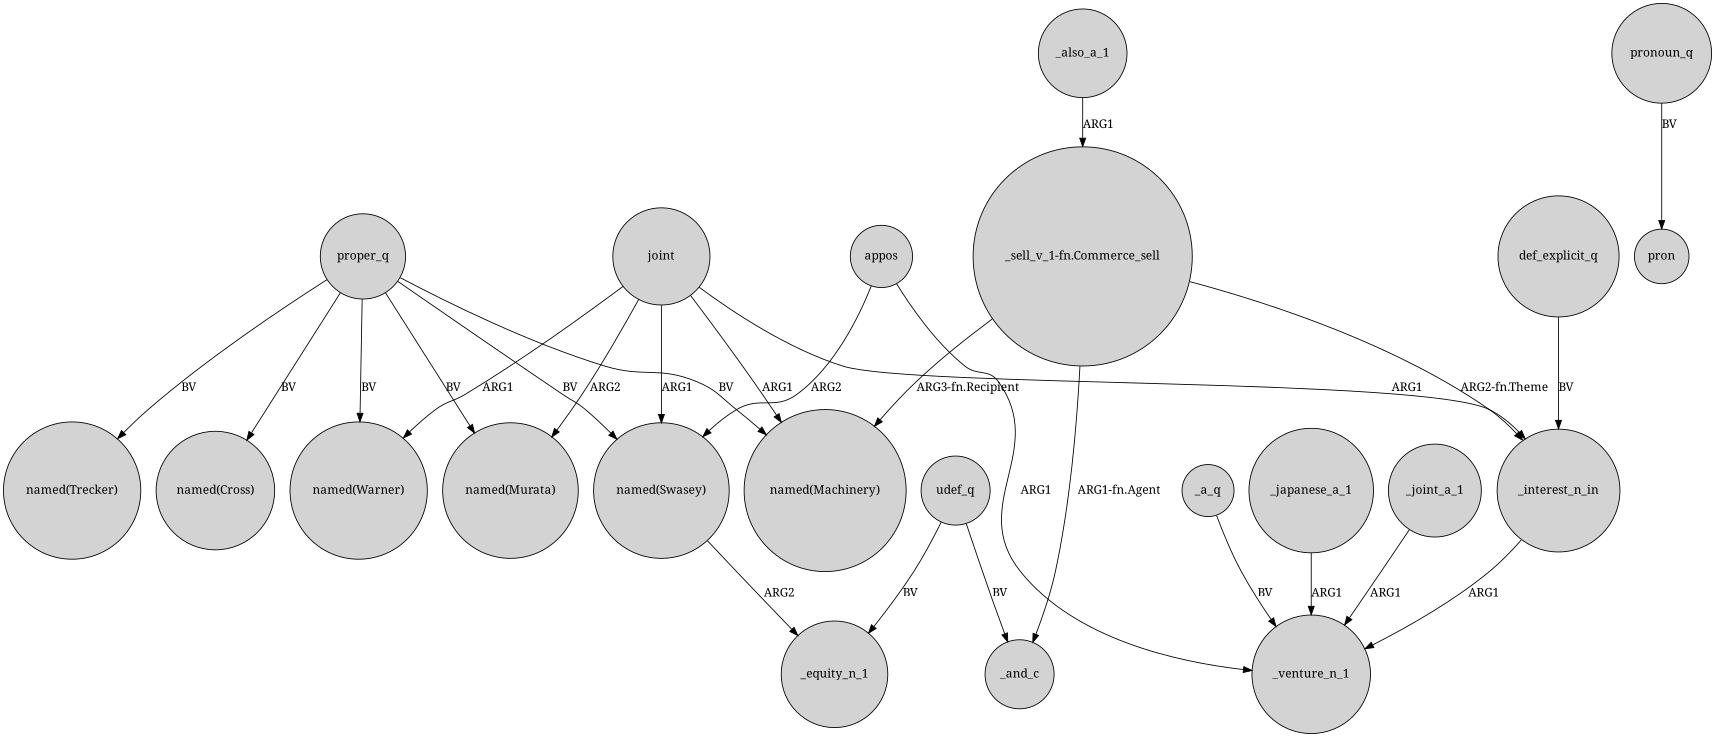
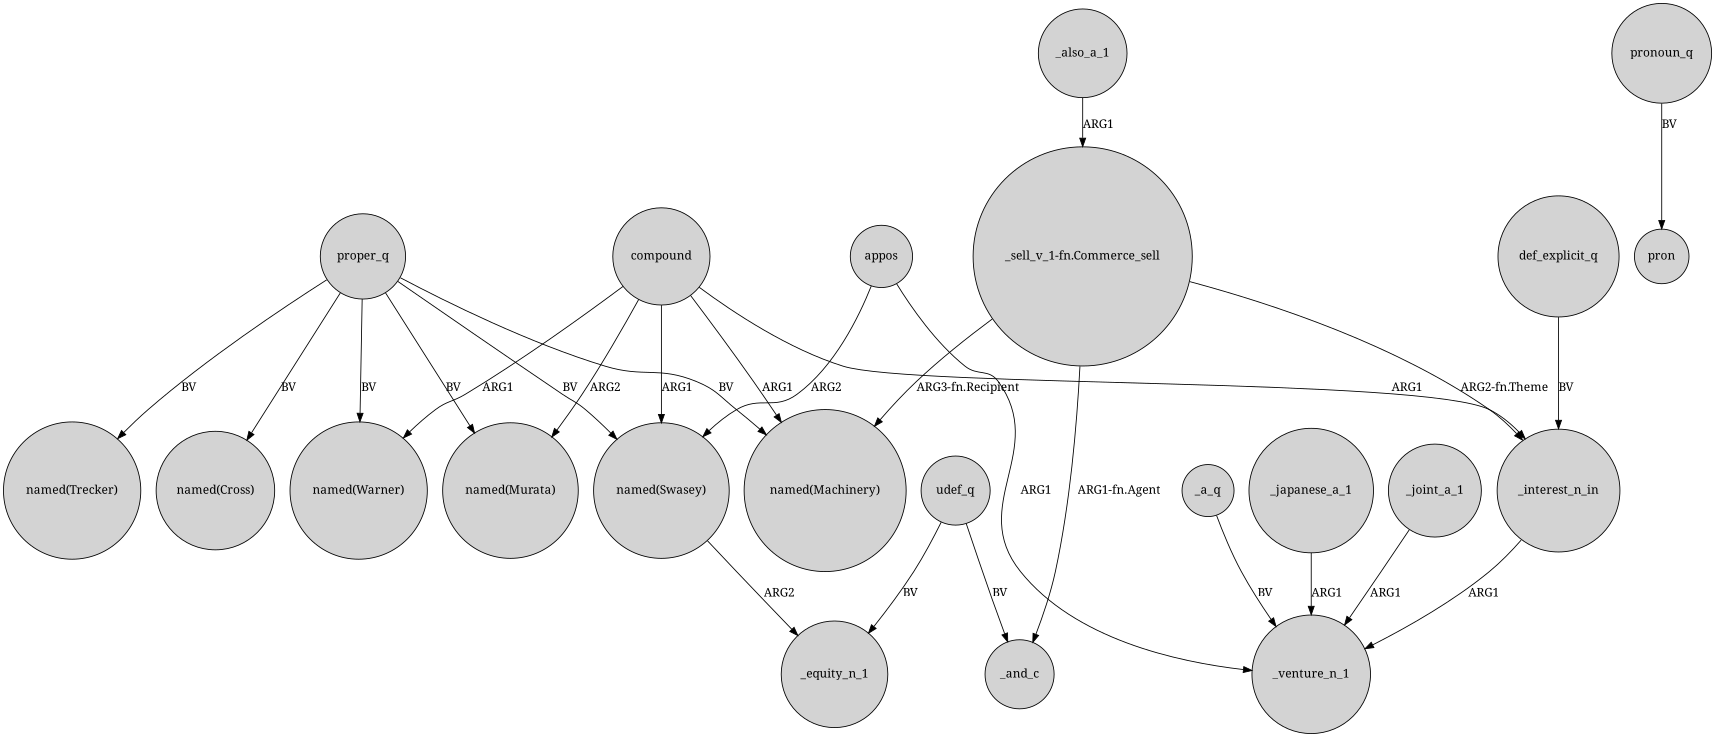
node "joint": label "joint" -> "compound"
